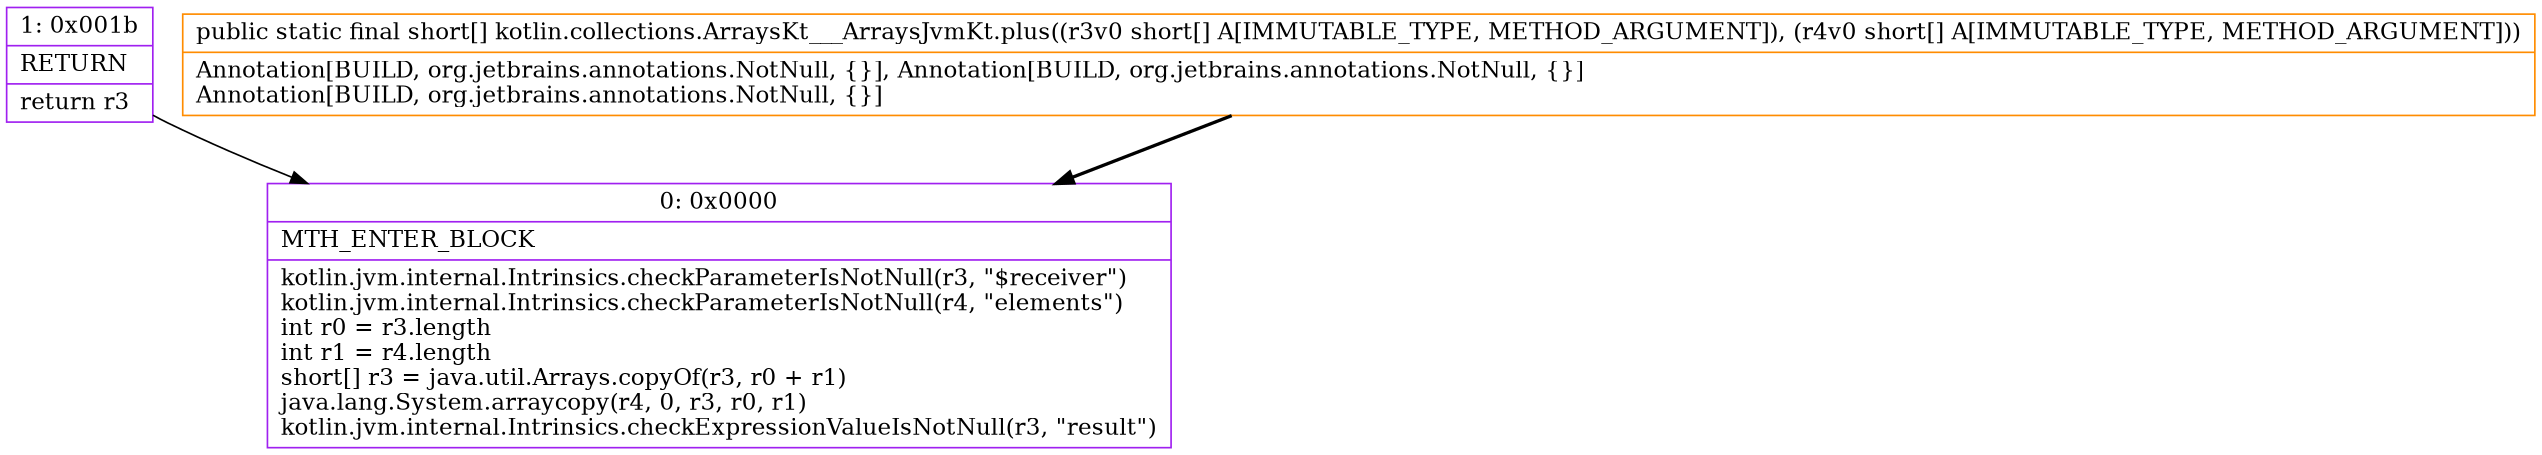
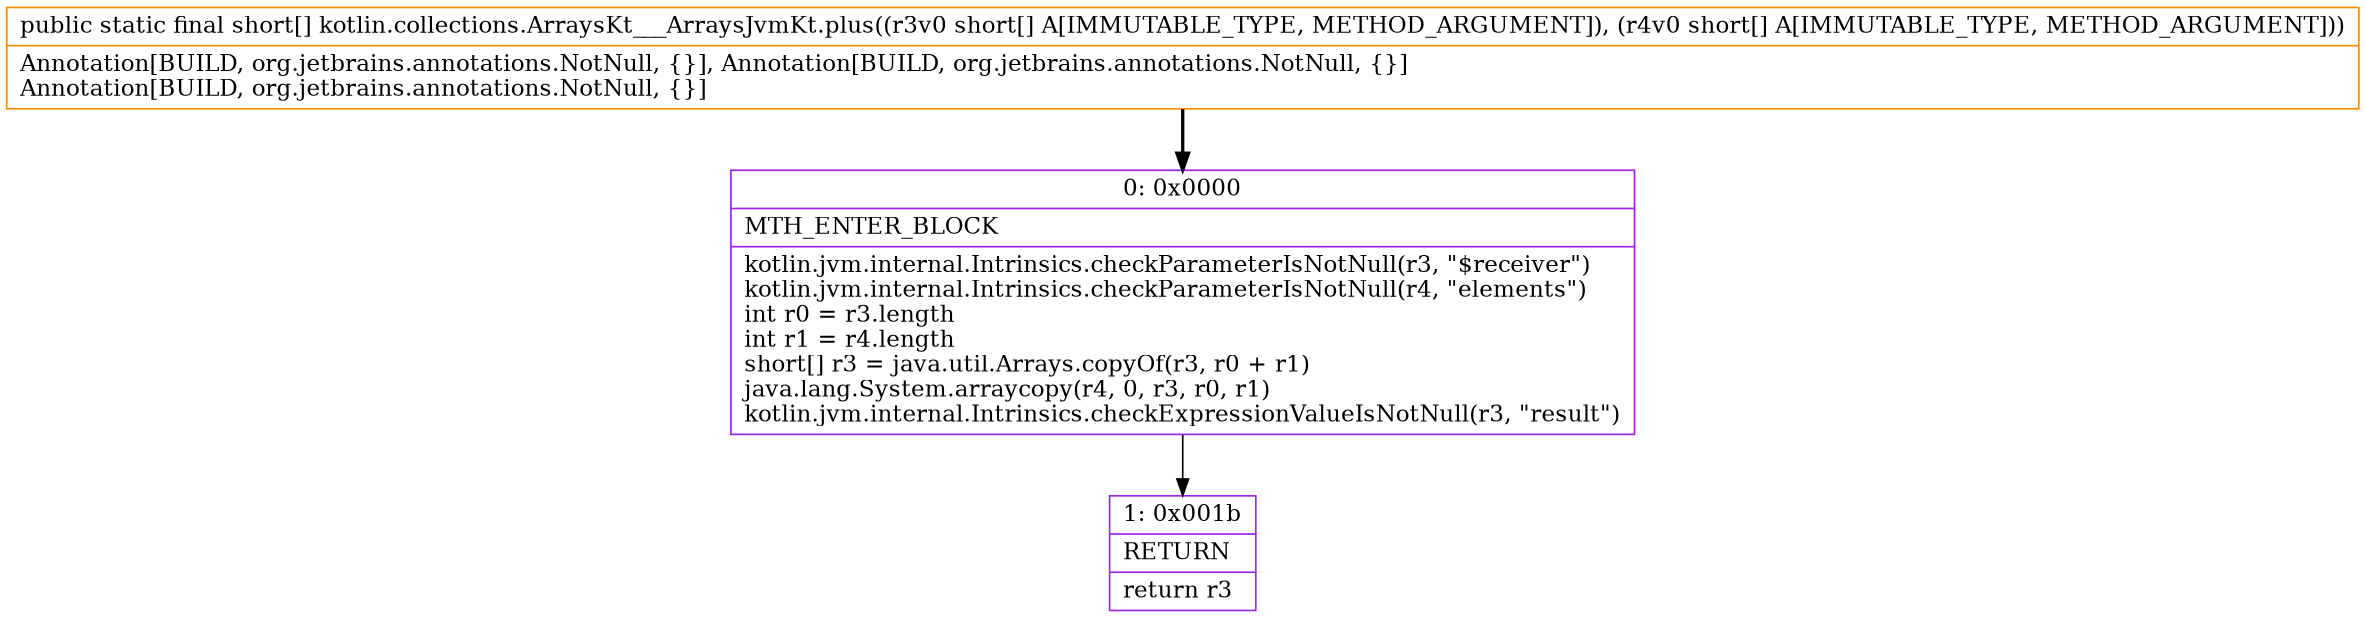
edge "1: 0x001b" -> "0: 0x0000": reversed
